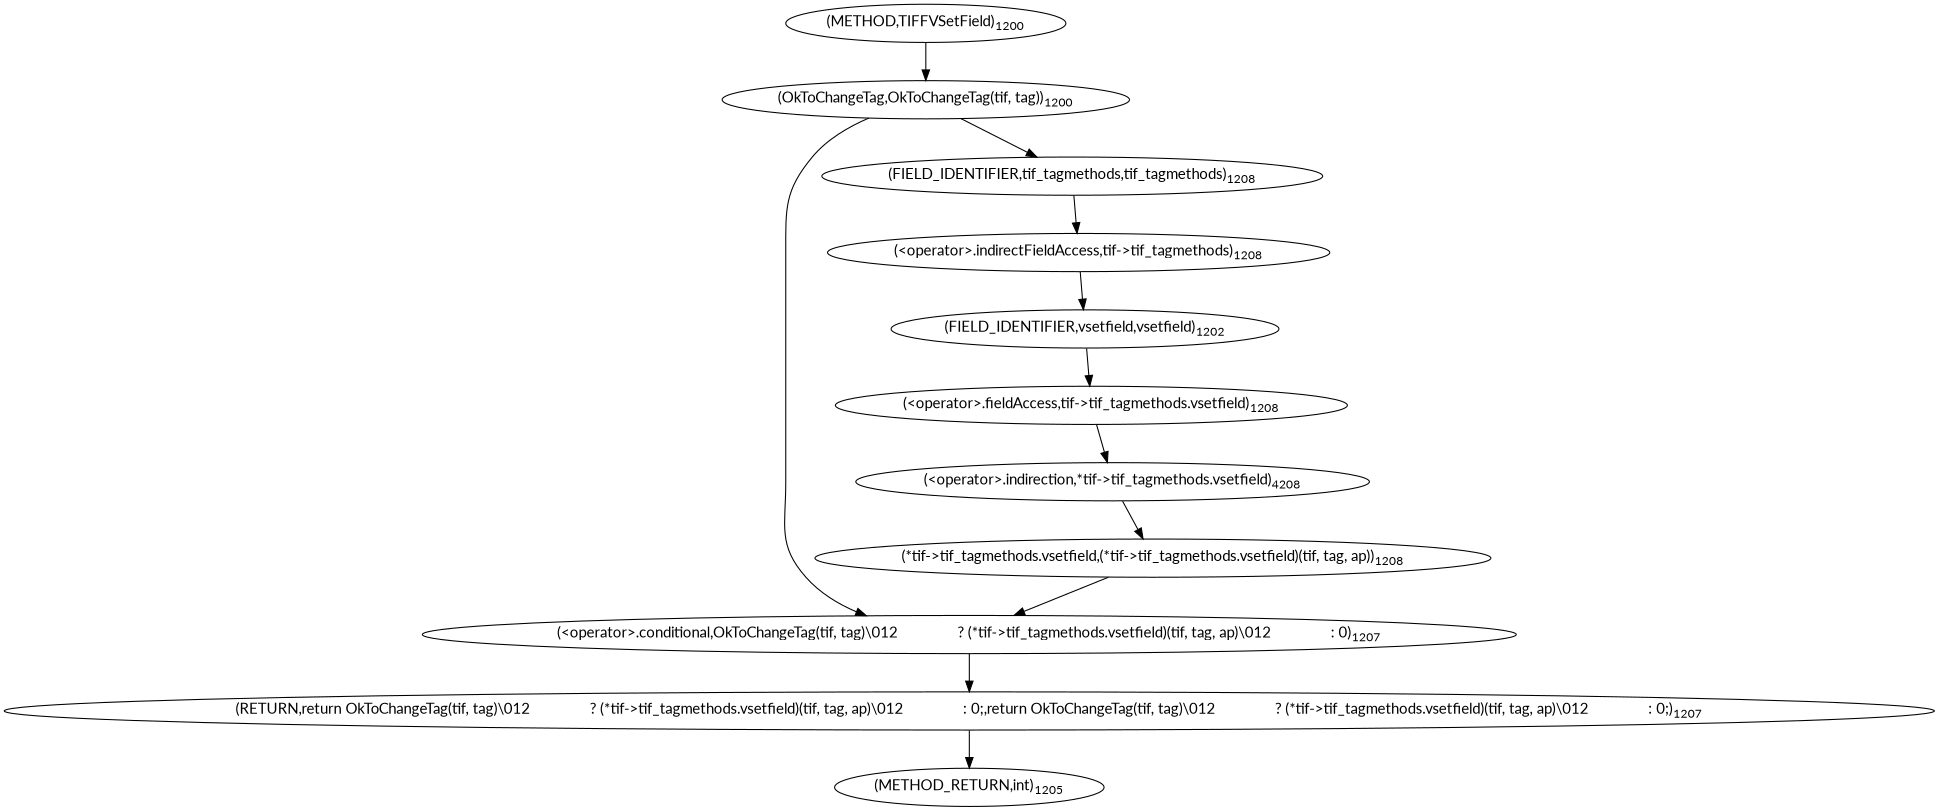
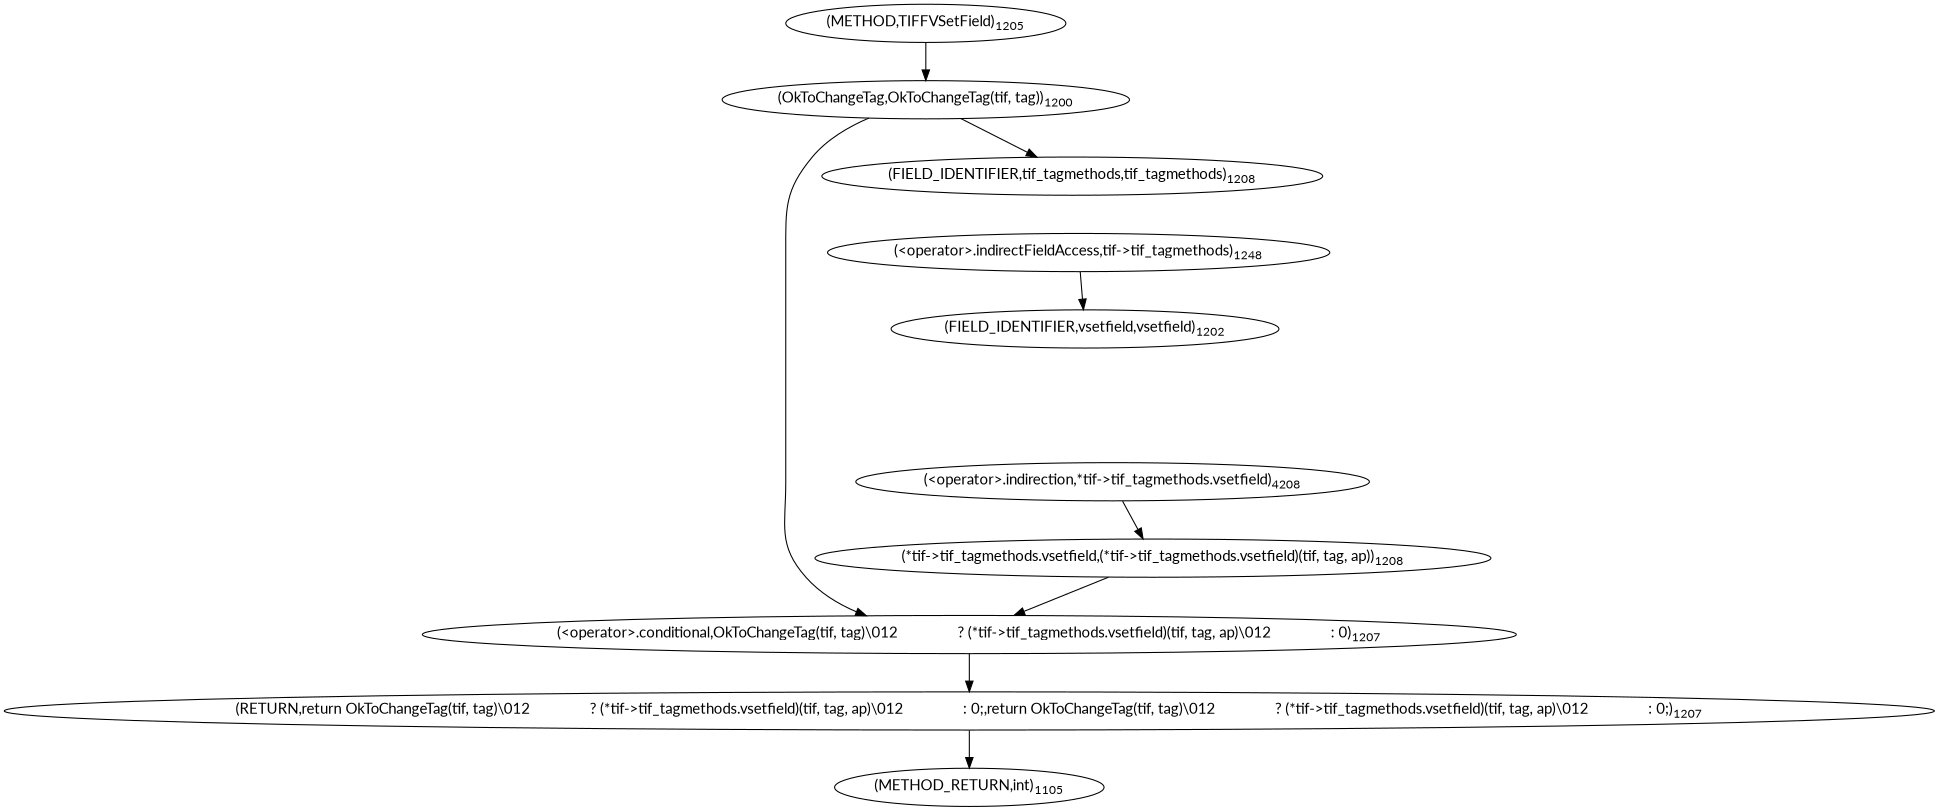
node "(METHOD,TIFFVSetField)": text "1200" -> "1205"
edge "(FIELD_IDENTIFIER,tif_tagmethods,tif_tagmethods)" -> "(<operator>.indirectFieldAccess,tif->tif_tagmethods)": removed
node "(<operator>.indirectFieldAccess,tif->tif_tagmethods)": text "1208" -> "1248"
node "(<operator>.fieldAccess,tif->tif_tagmethods.vsetfield)": removed
node "(METHOD_RETURN,int)": text "1205" -> "1105"
